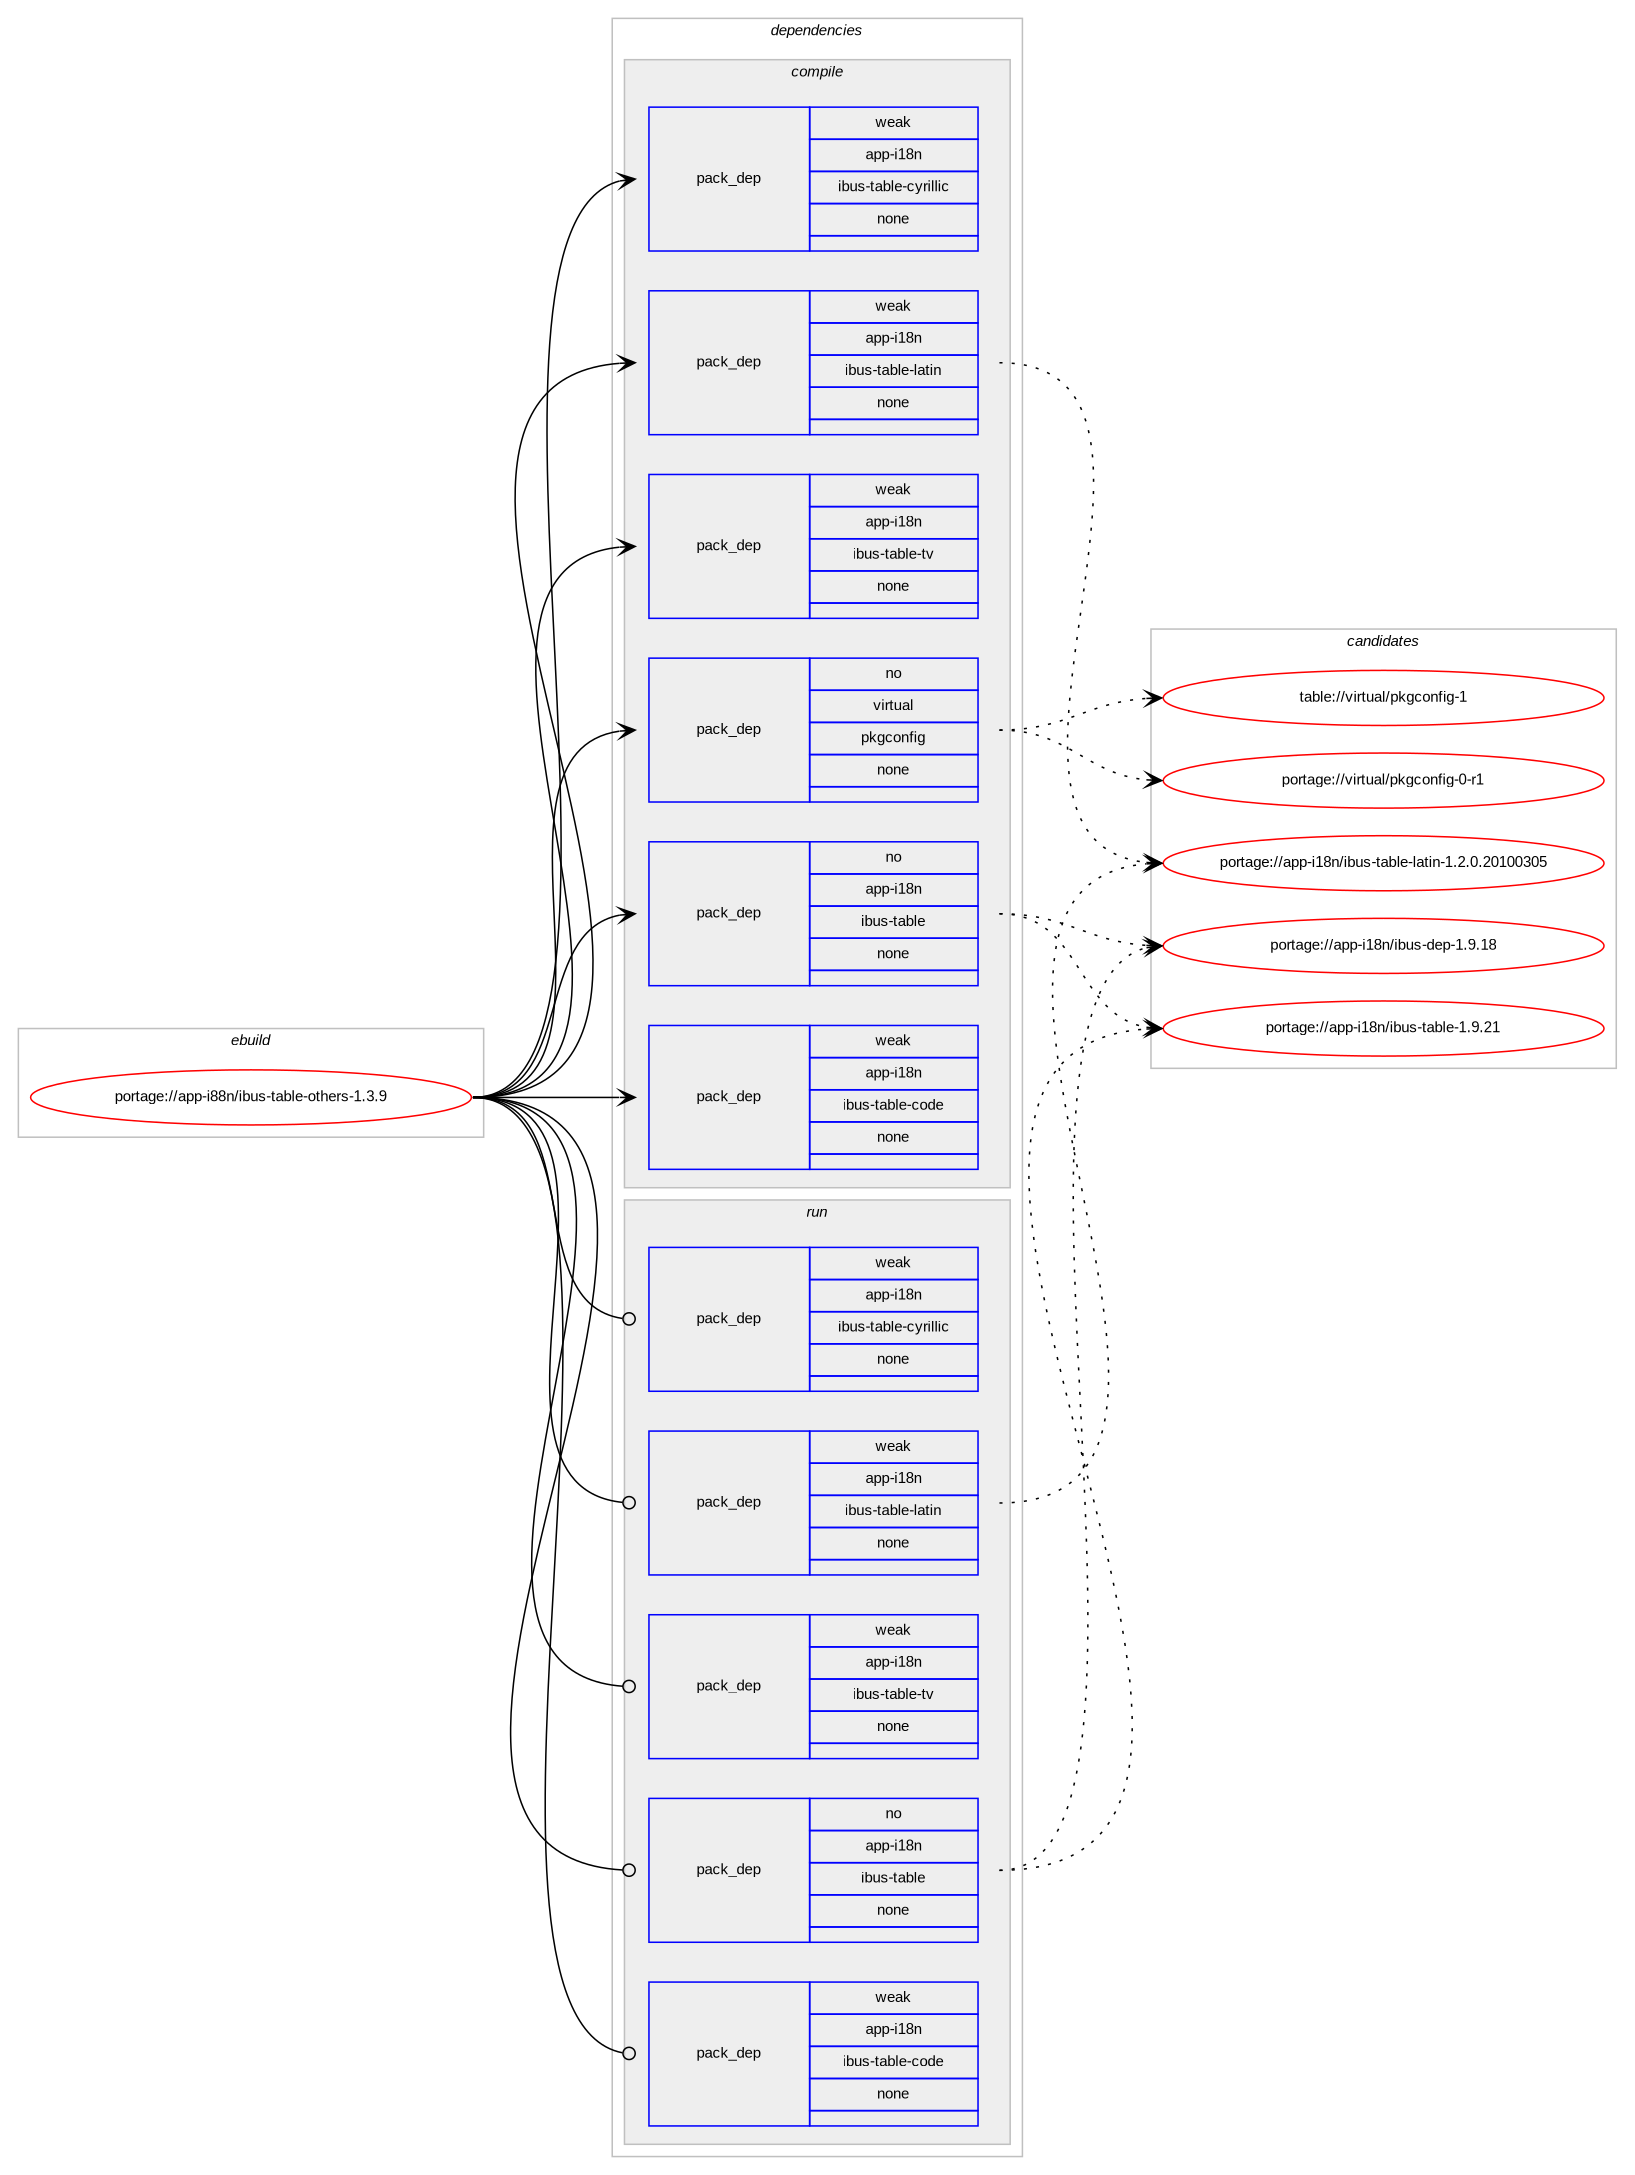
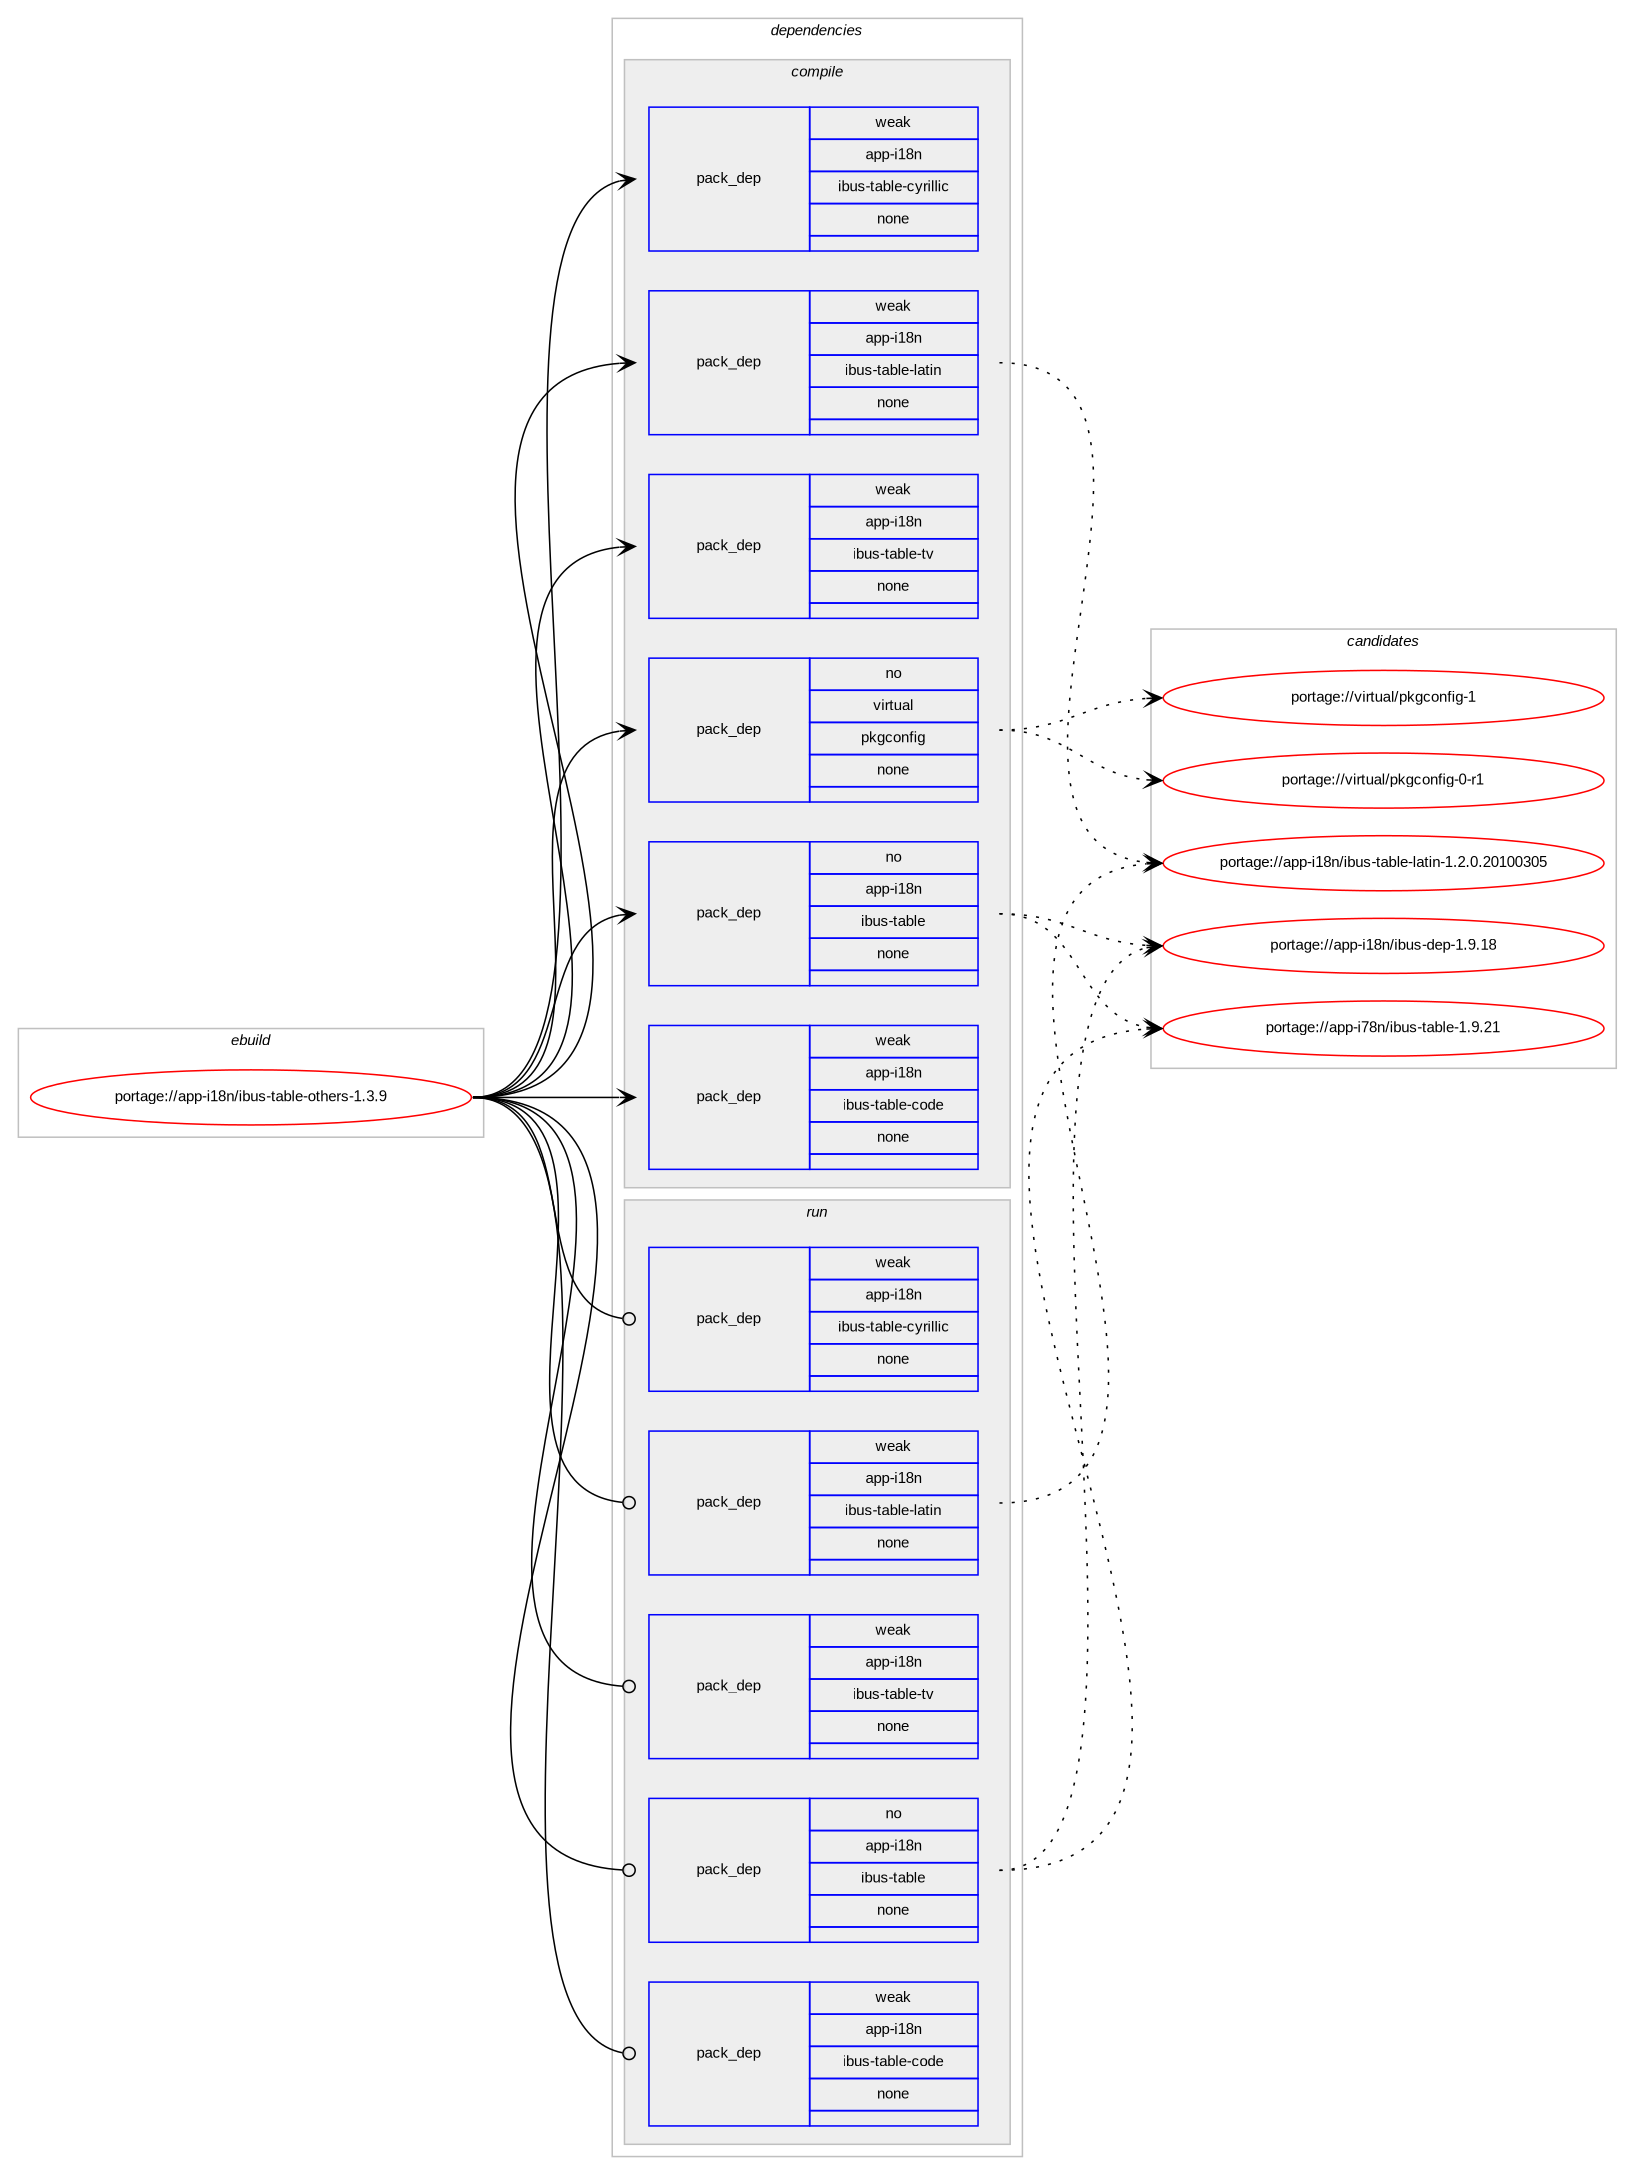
node "table://virtual/pkgconfig-1": label "table://virtual/pkgconfig-1" -> "portage://virtual/pkgconfig-1"
node "portage://app-i18n/ibus-table-1.9.21": label "portage://app-i18n/ibus-table-1.9.21" -> "portage://app-i78n/ibus-table-1.9.21"
node "portage://app-i88n/ibus-table-others-1.3.9": label "portage://app-i88n/ibus-table-others-1.3.9" -> "portage://app-i18n/ibus-table-others-1.3.9"
